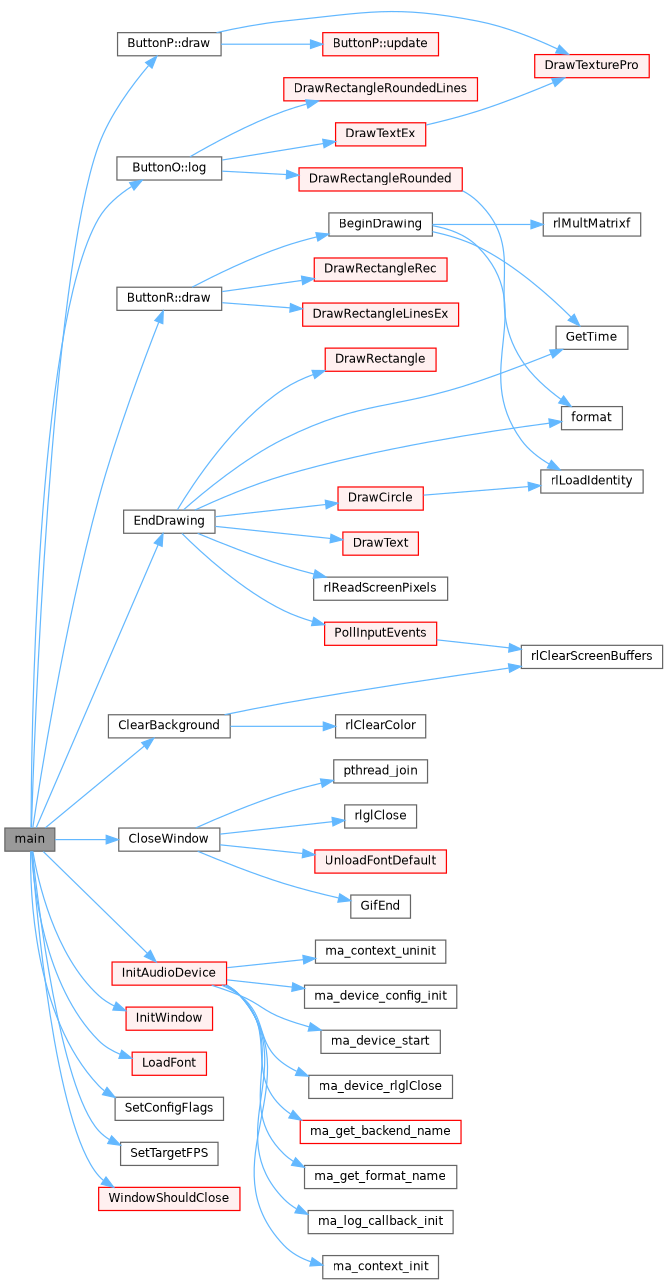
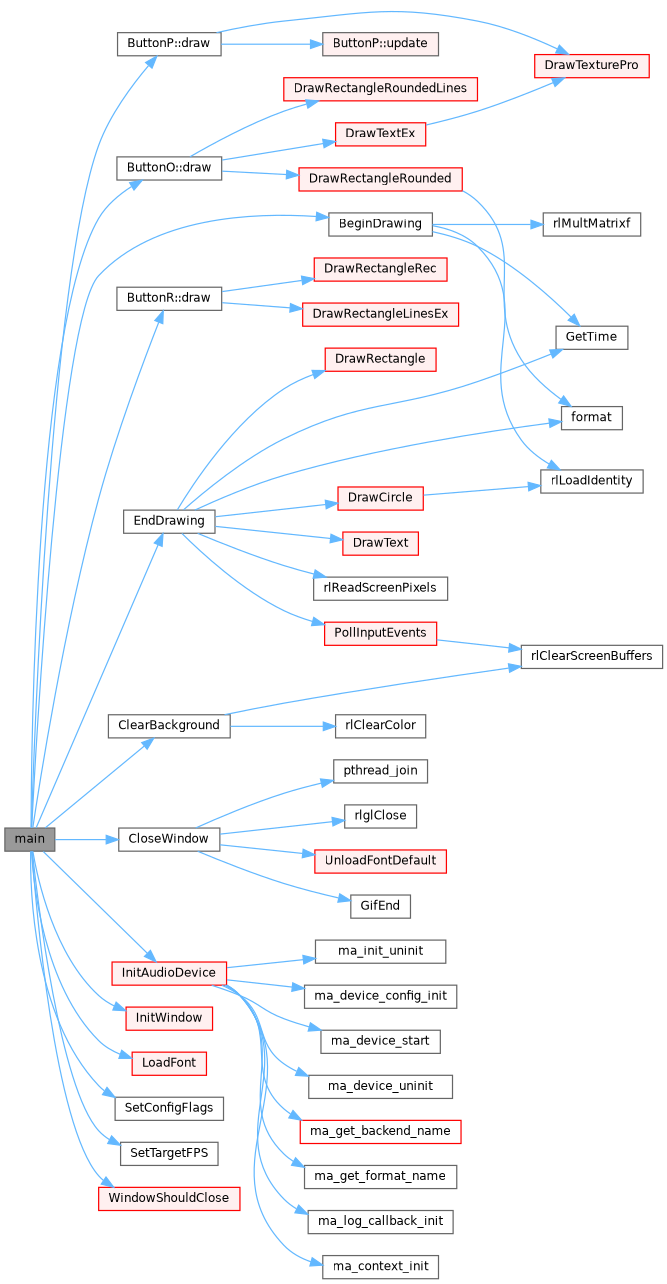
node "ButtonP::update": color red -> grey40
node "ButtonO::log": label "ButtonO::log" -> "ButtonO::draw"
edge "ButtonR::draw" -> "BeginDrawing": now "main" -> "BeginDrawing"
node "ma_context_uninit": label "ma_context_uninit" -> "ma_init_uninit"
node "ma_device_rlglClose": label "ma_device_rlglClose" -> "ma_device_uninit"
